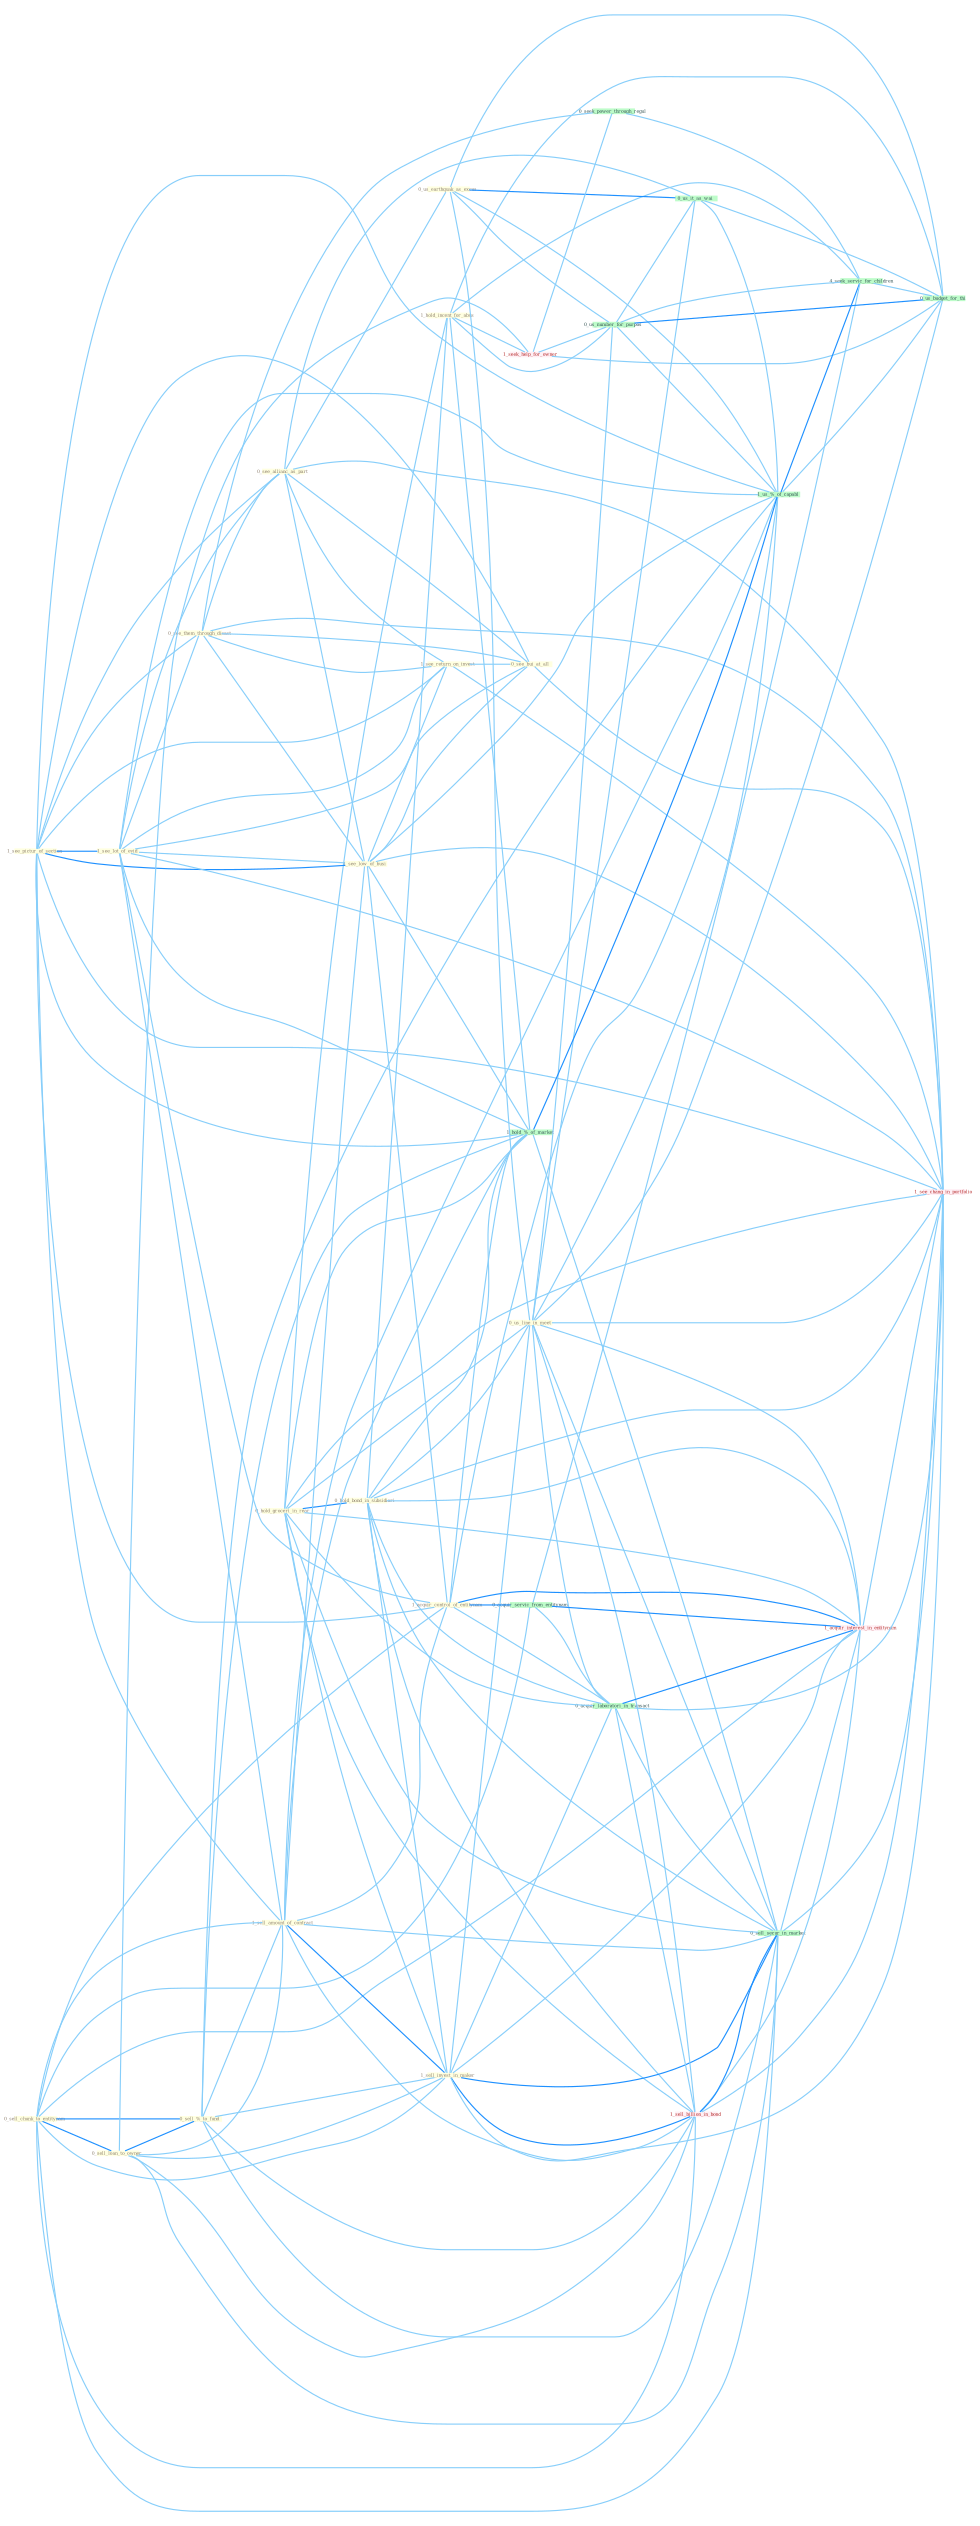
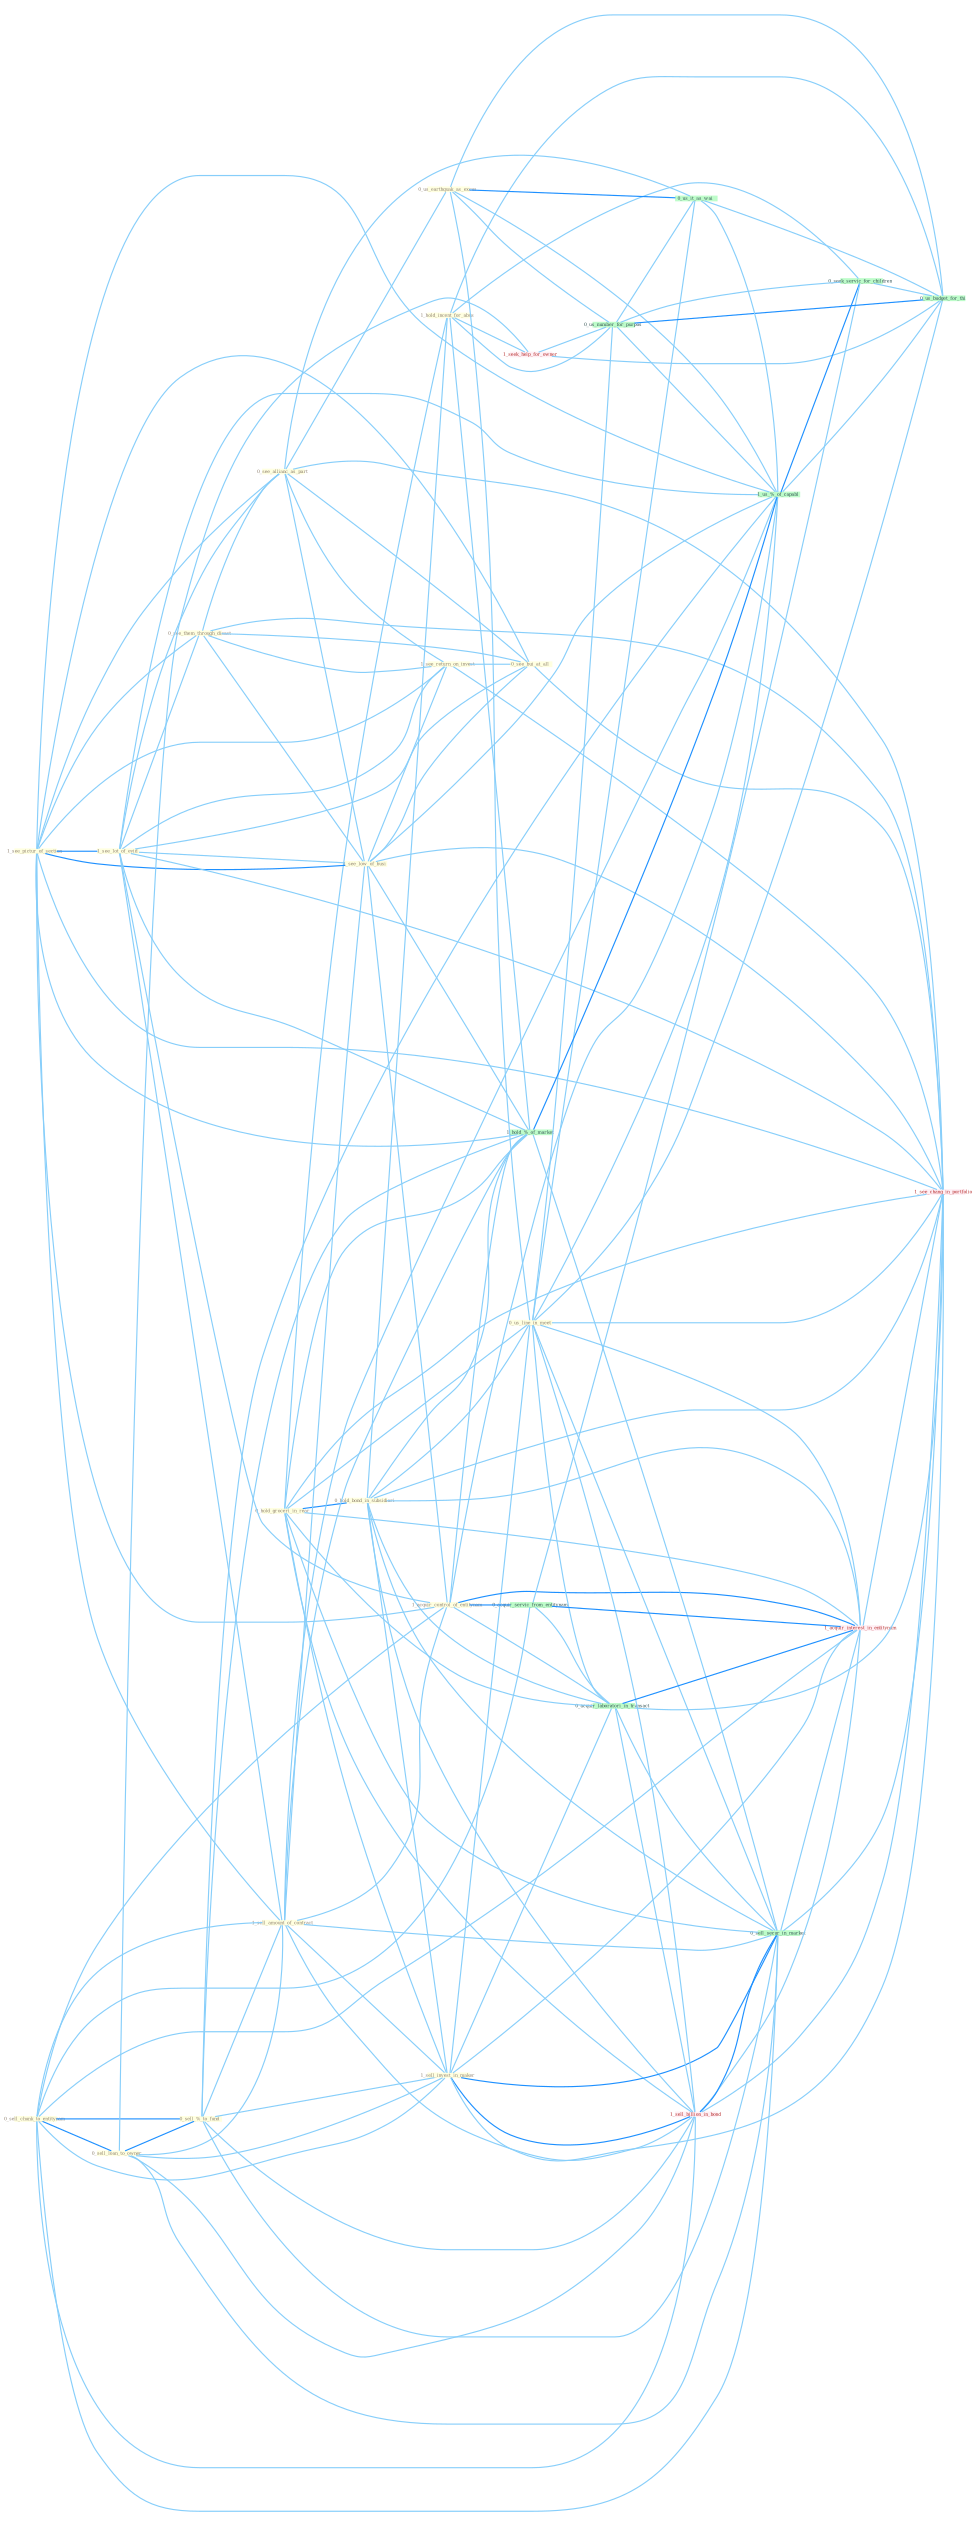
node "0_seek_power_through_regul": removed
node "4_seek_servic_for_children": label "4_seek_servic_for_children" -> "0_seek_servic_for_children"
edge "1_sell_amount_of_contract" -- "1_sell_invest_in_maker": color #1e90ff -> #87cefa
